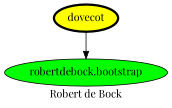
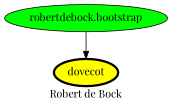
edge "dovecot" -> "robertdebock.bootstrap": reversed
